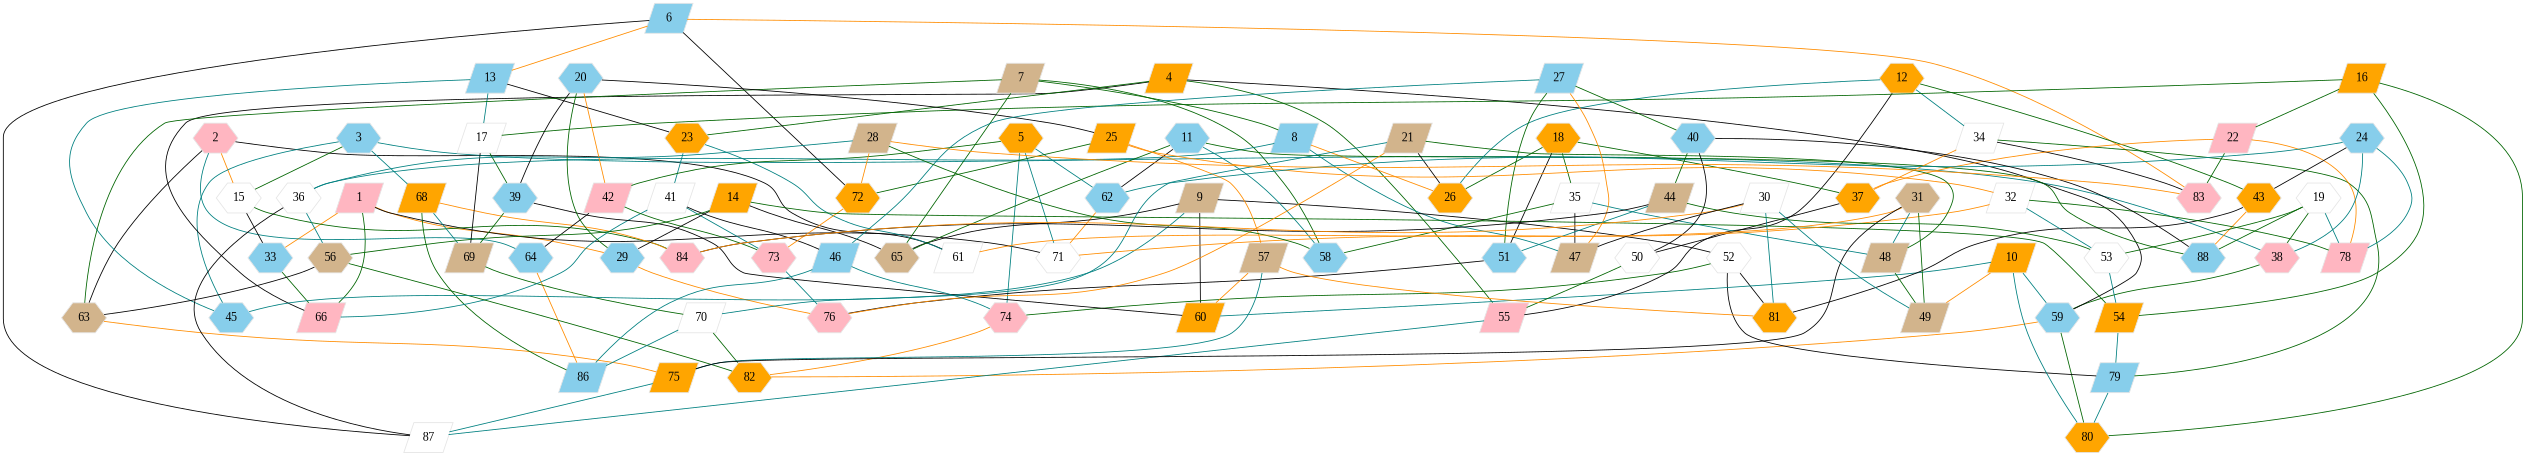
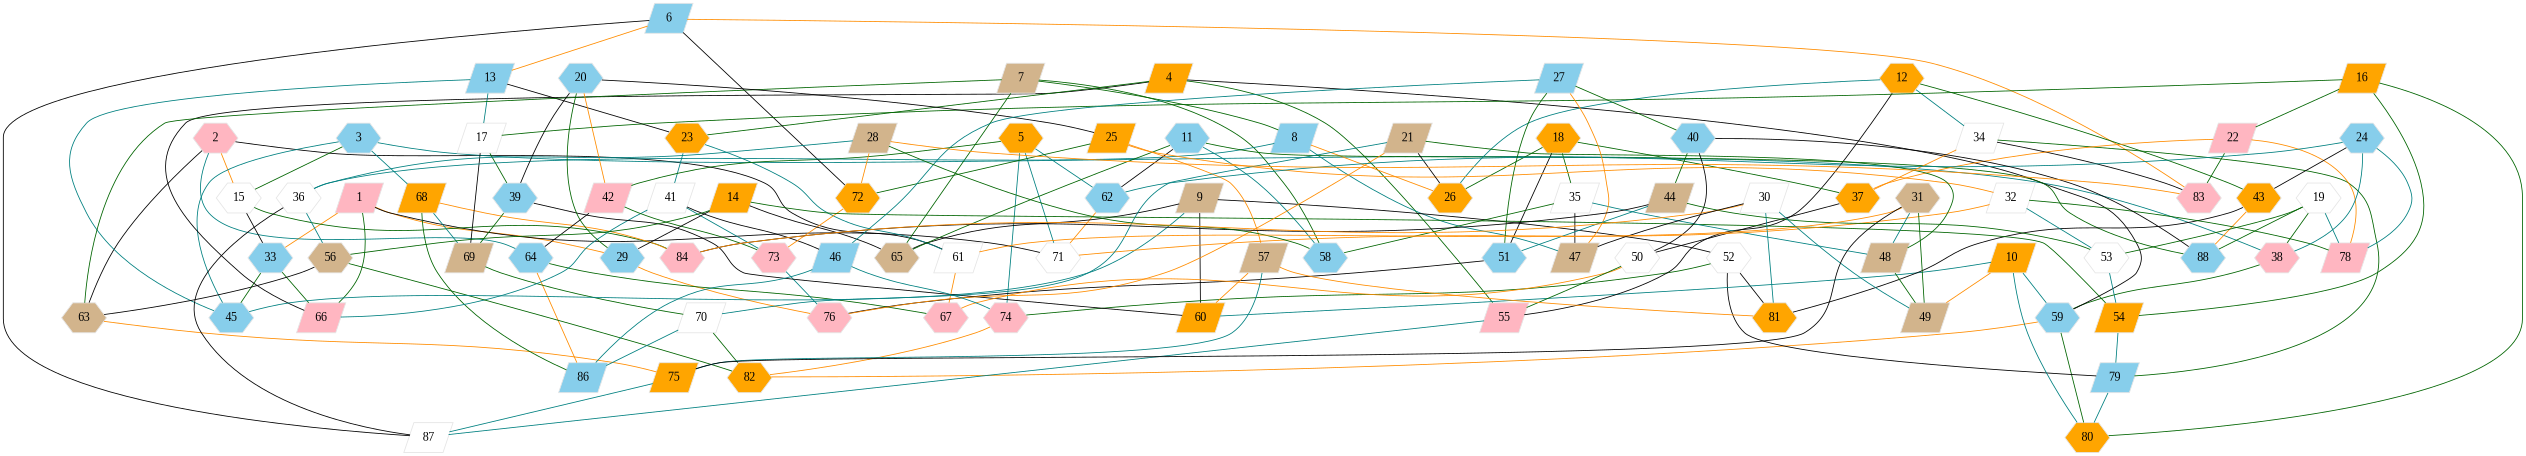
edge "33" -- "45": added
node "67": added
